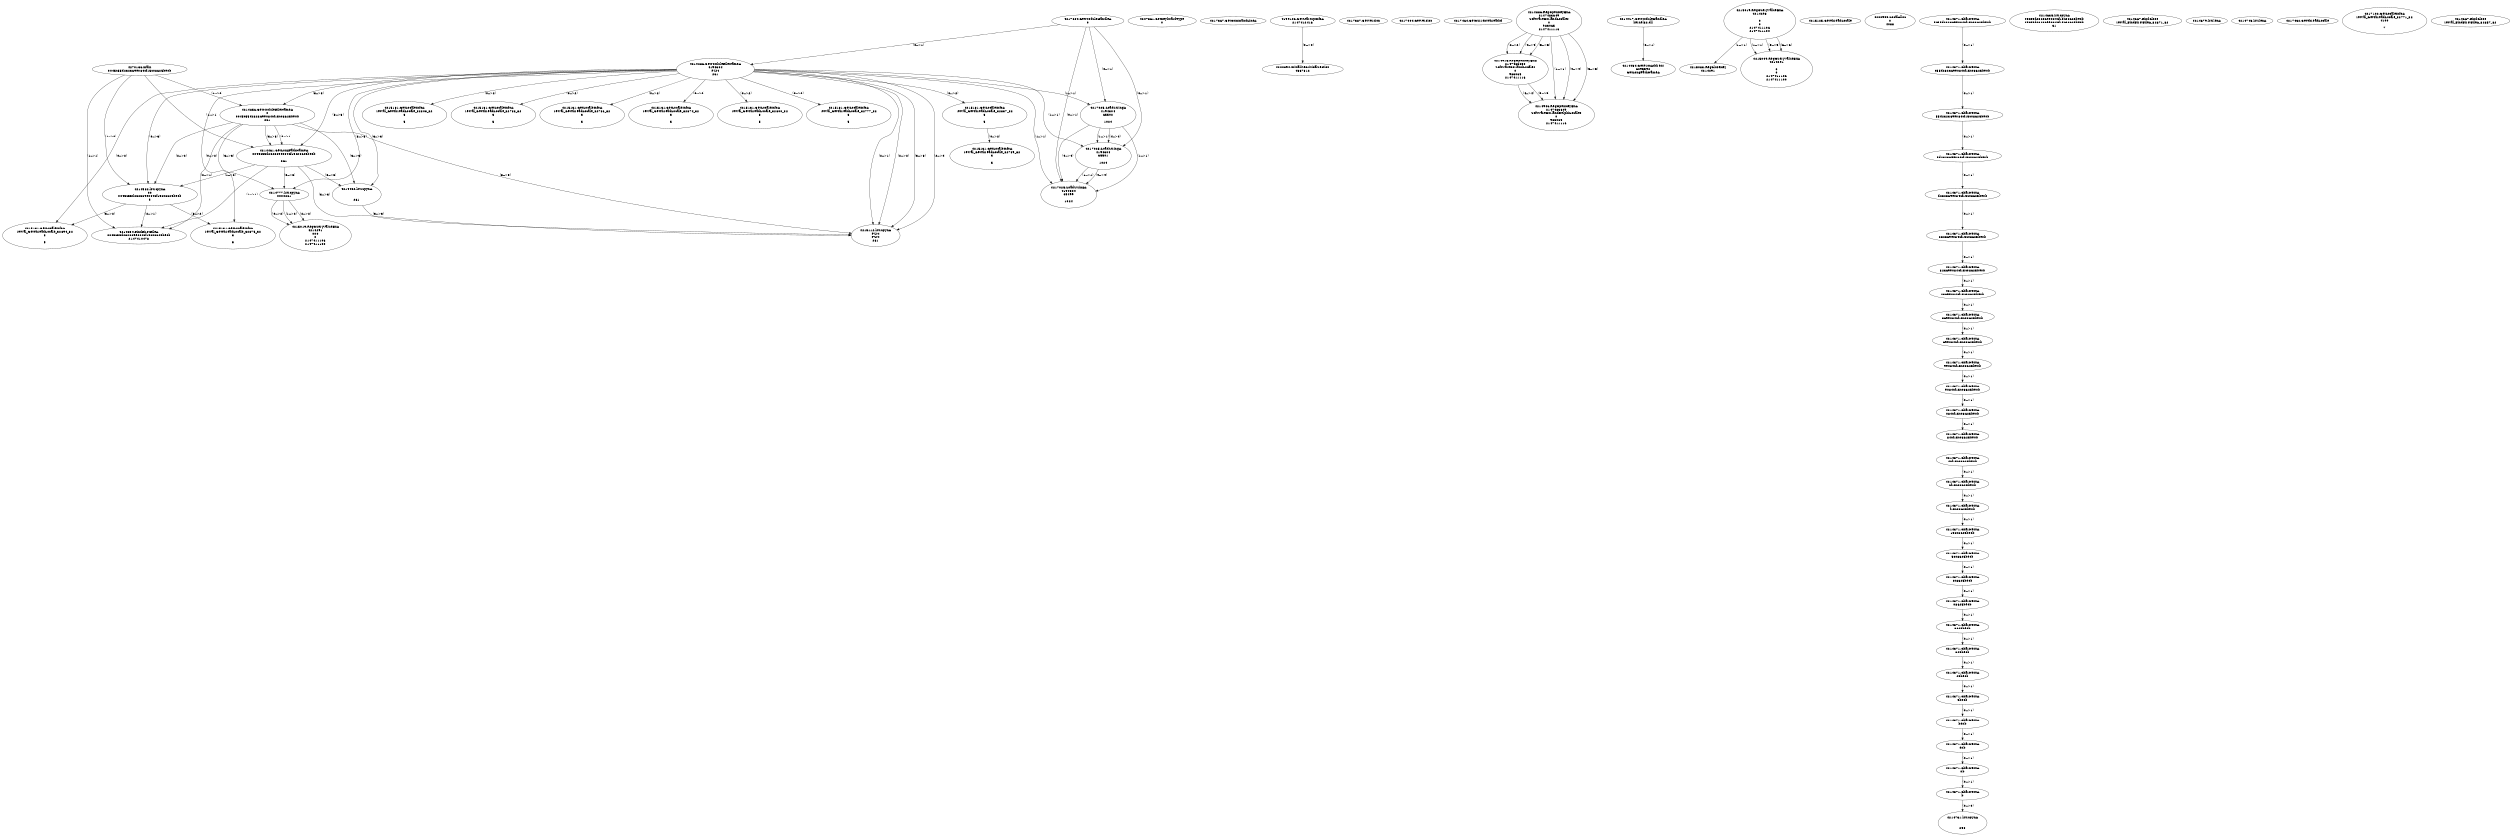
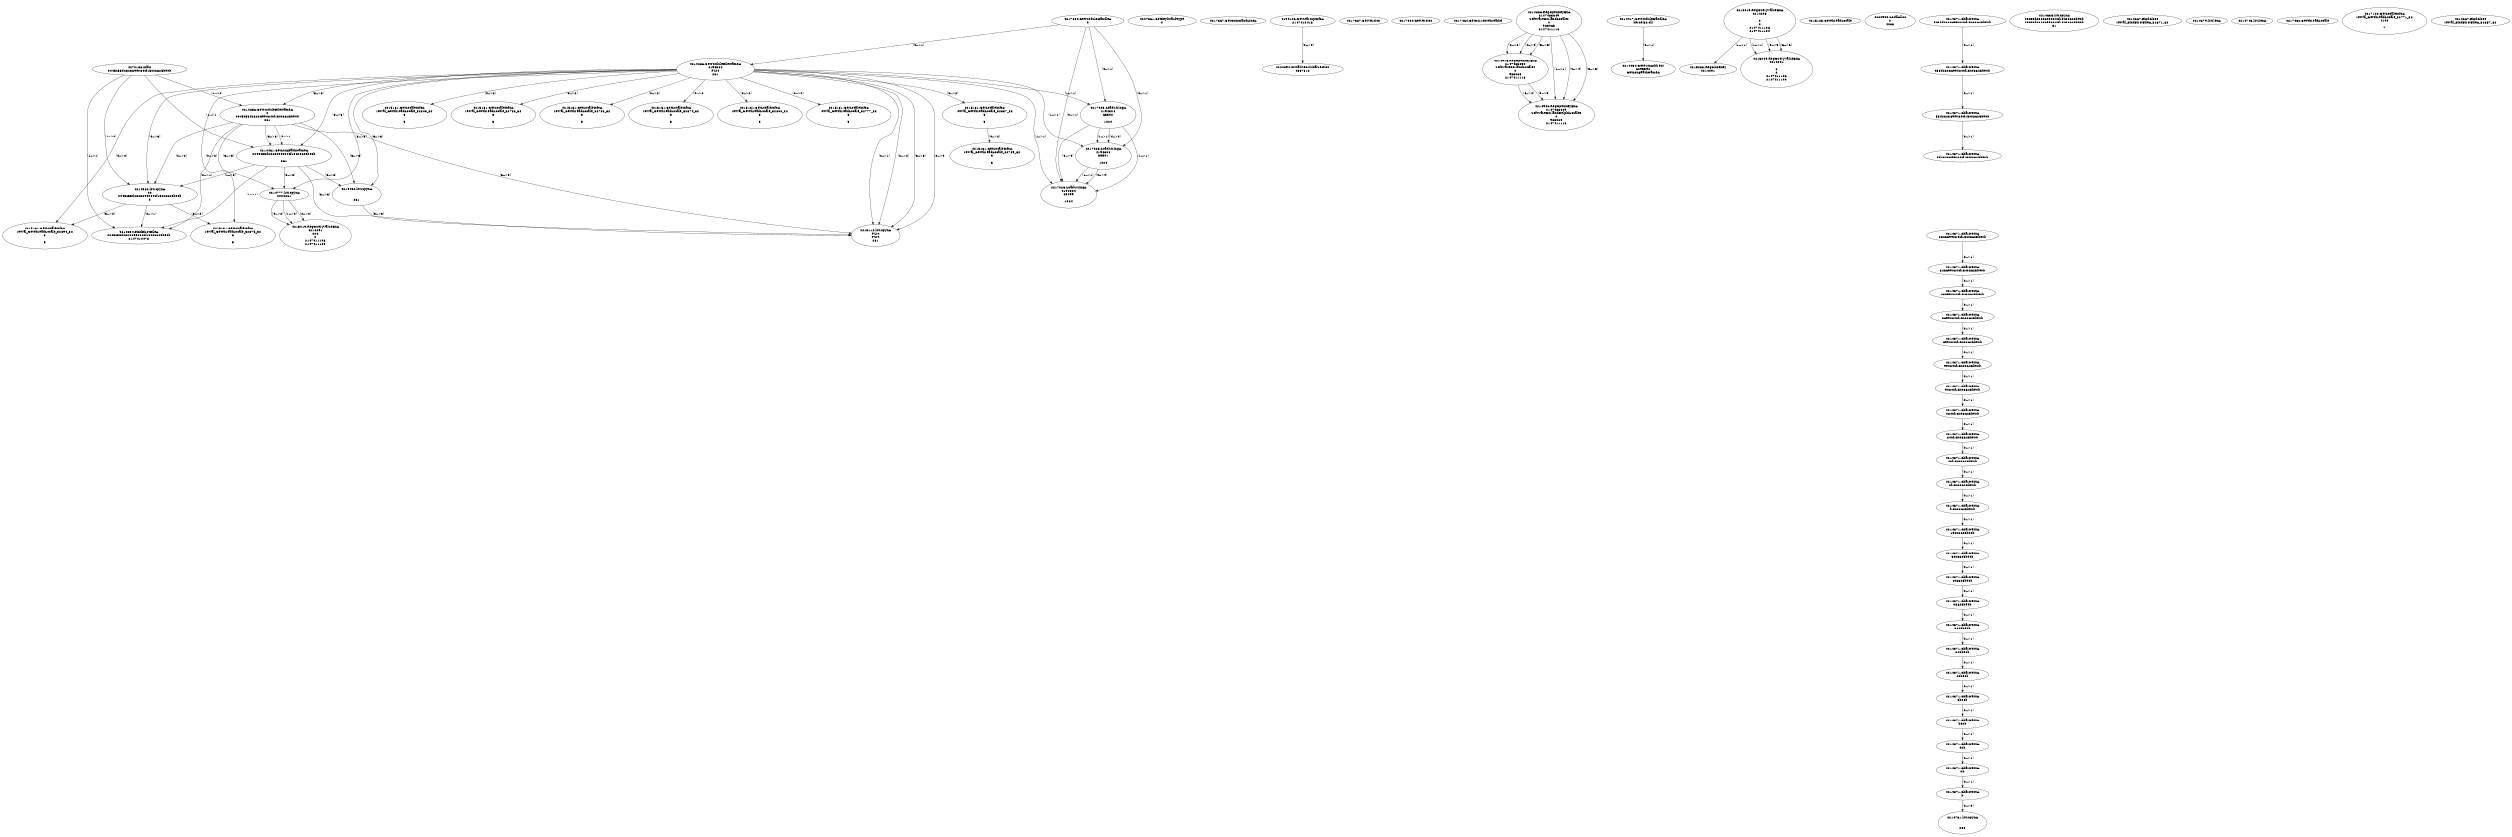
node "4214371.CharNextA d232369e084cf15c08625be0b": removed
edge "4214371.CharNextA 84cf15c08625be0b" -> "4214371.CharNextA 4cf15c08625be0b": added, label "(0-->1)"
